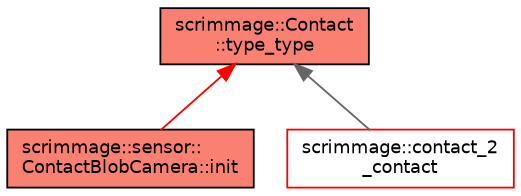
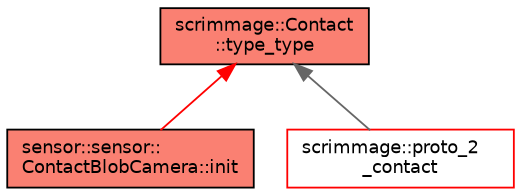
node "scrimmage::sensor:: ContactBlobCamera::init": label "scrimmage::sensor:: ContactBlobCamera::init" -> "sensor::sensor:: ContactBlobCamera::init"
node "scrimmage::contact_2 _contact": label "scrimmage::contact_2 _contact" -> "scrimmage::proto_2 _contact"
